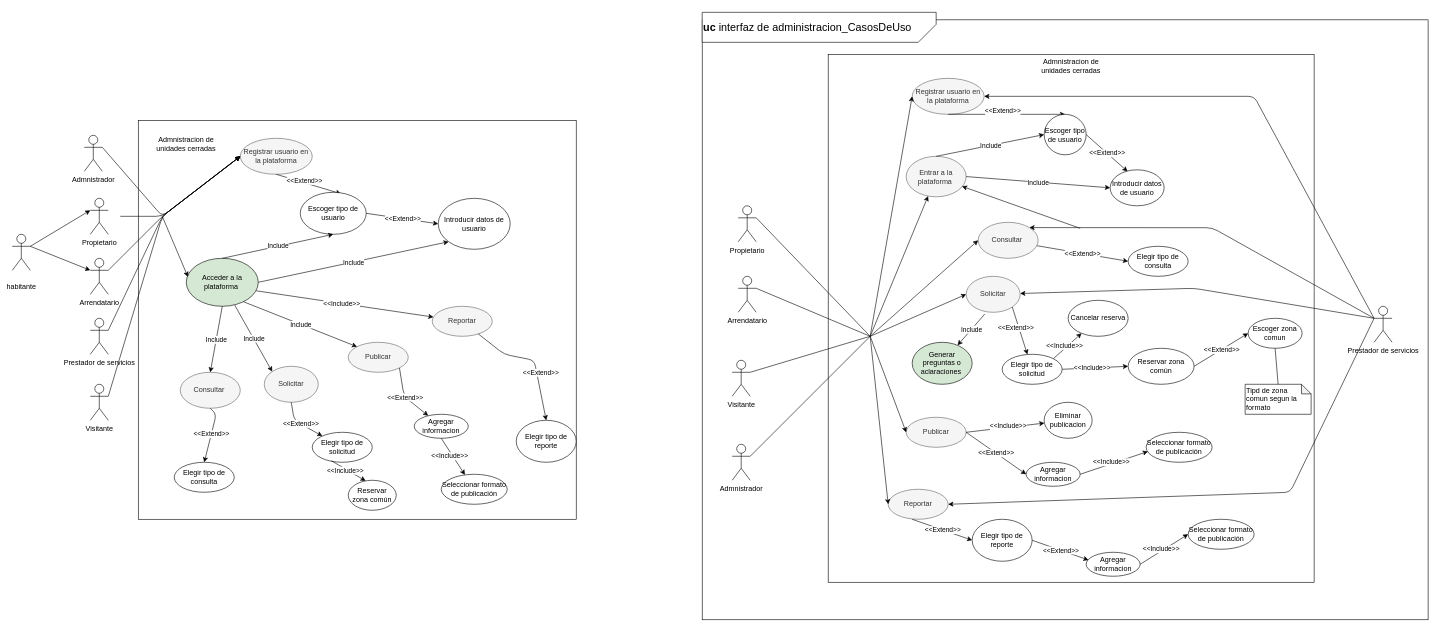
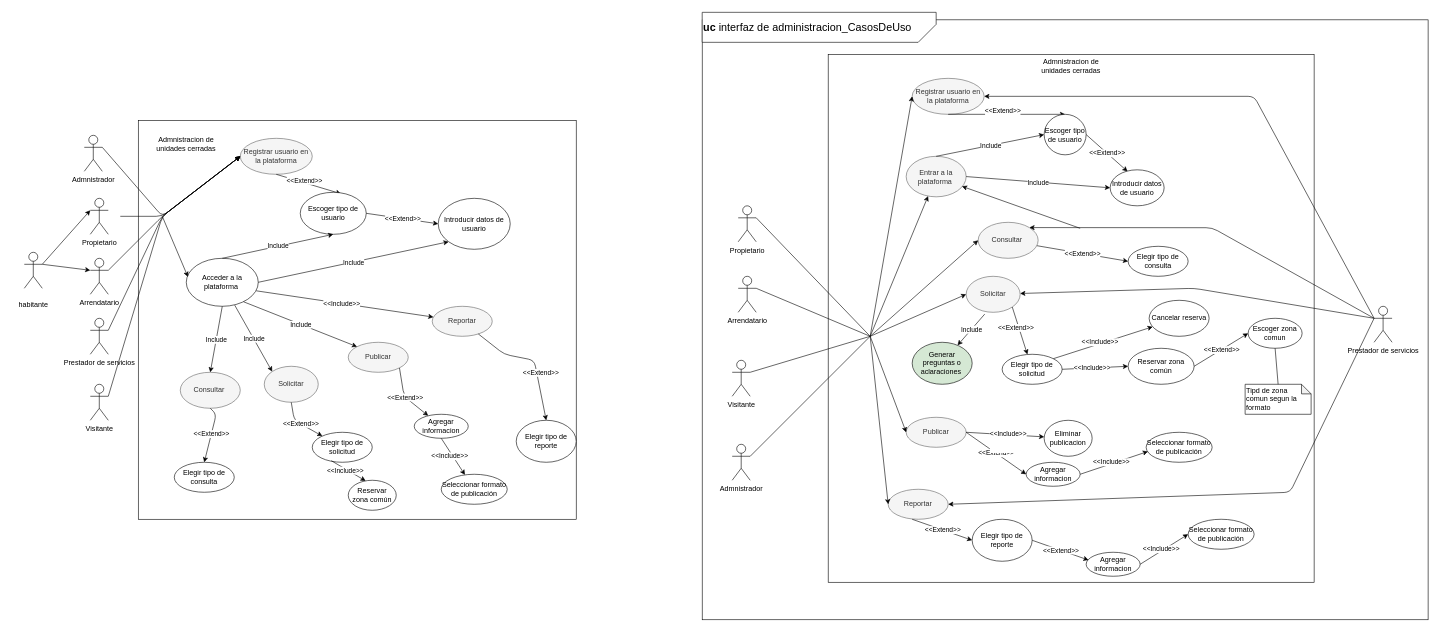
node "habitante": moved (21, 252) -> (33, 270)
node "Acceder a la plataforma": fillcolor #d5e8d4 -> #ffffff
node "Cancelar reserva": moved (1098, 318) -> (1179, 318)
node "Eliminar publicacion": moved (1068, 420) -> (1068, 438)
